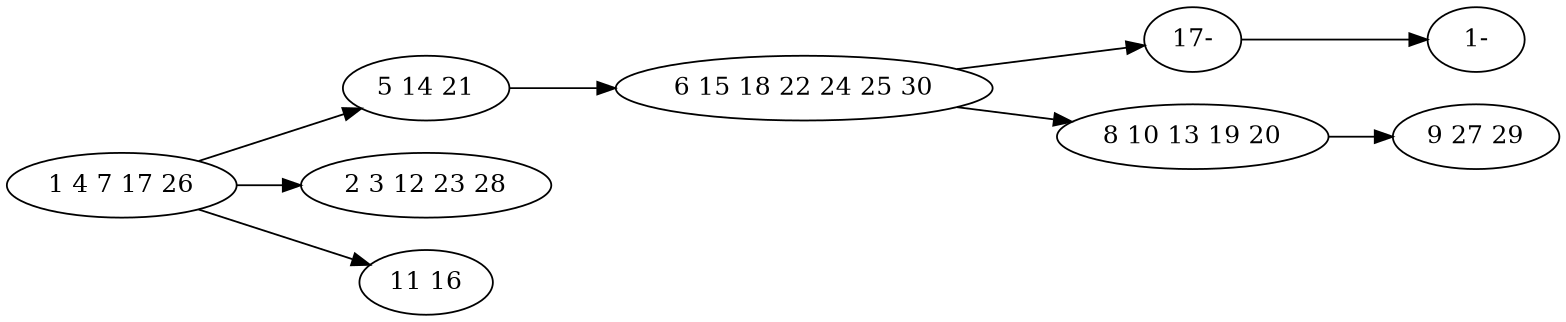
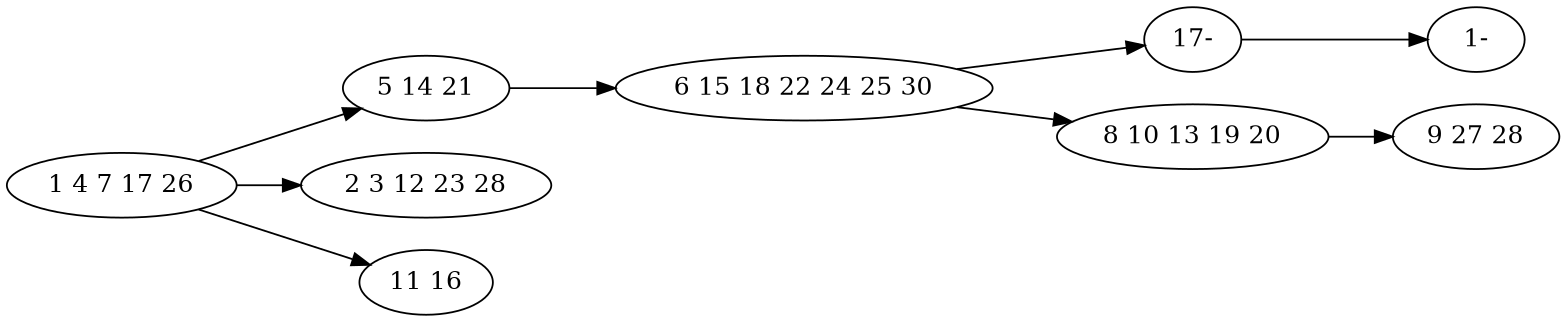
node "9 27 29": label "9 27 29" -> "9 27 28"
